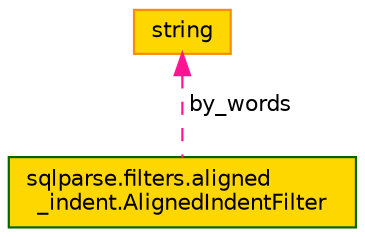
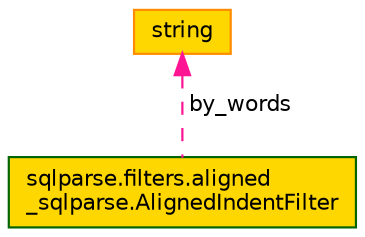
node "sqlparse.filters.aligned _indent.AlignedIndentFilter": label "sqlparse.filters.aligned _indent.AlignedIndentFilter" -> "sqlparse.filters.aligned _sqlparse.AlignedIndentFilter"
